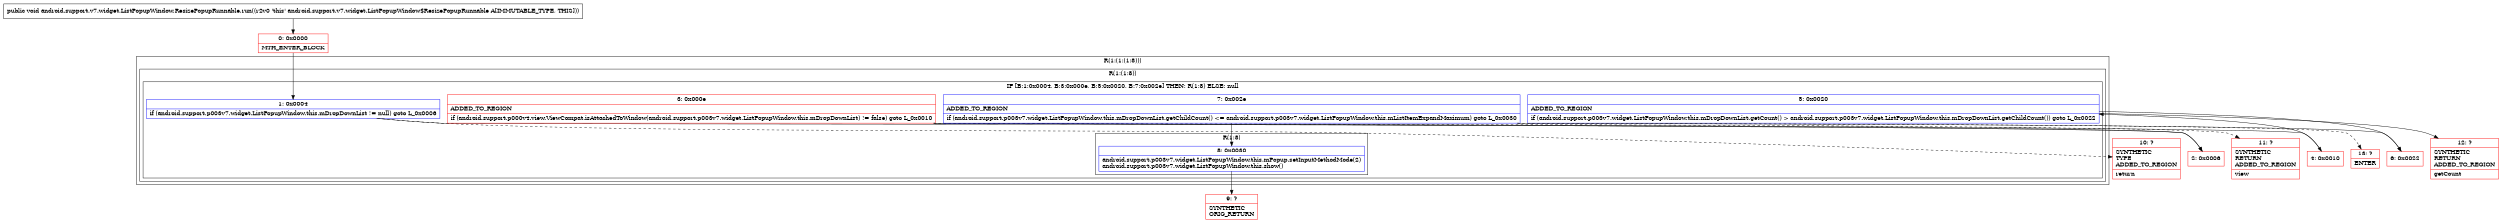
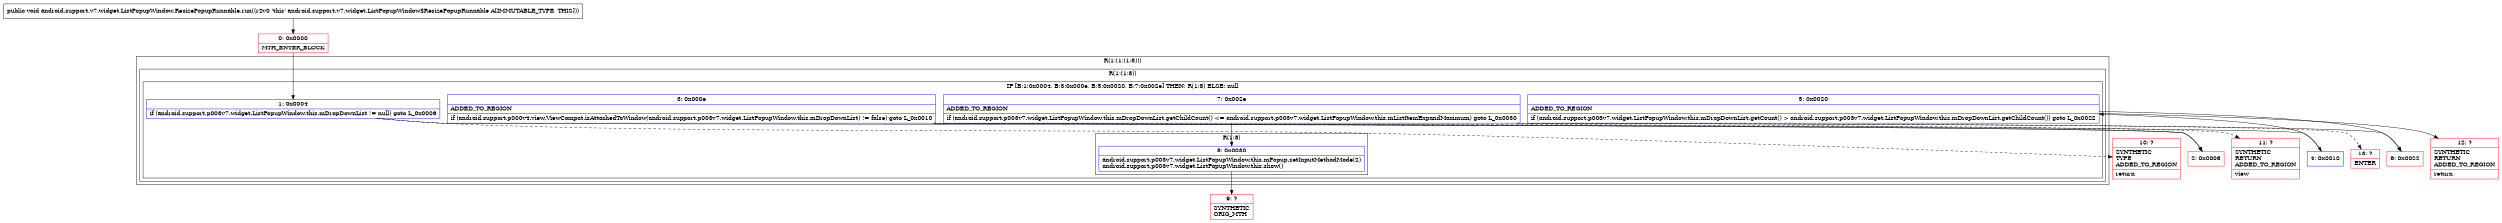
node "3: 0x000e": color red -> blue
node "4: 0x0010": color red -> blue
node "12: ?": text "getCount" -> "return"
node "9: ?": text "ORIG_RETURN" -> "ORIG_MTH"
